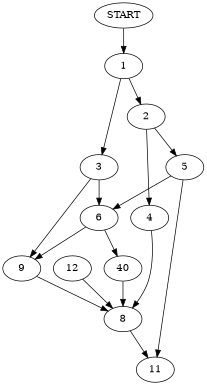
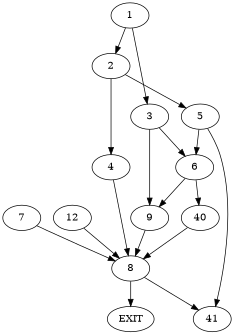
node "START": removed
node "7": added
node "EXIT": added
node "11": label "11" -> "41"
